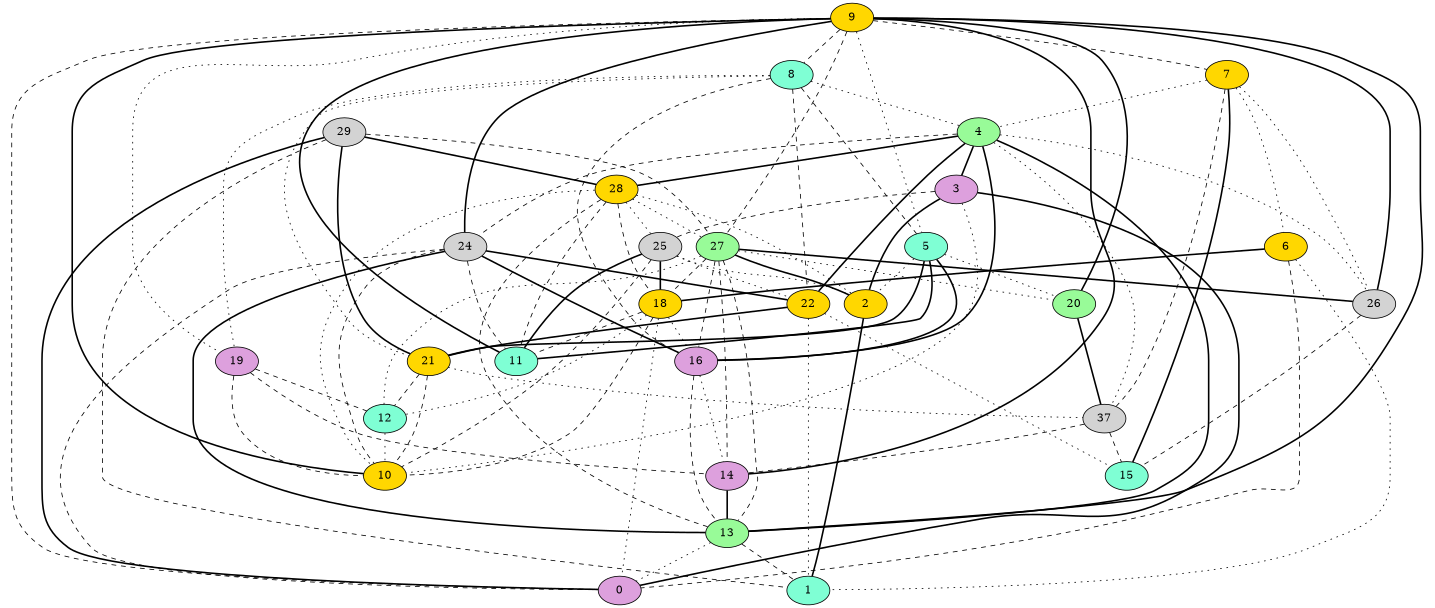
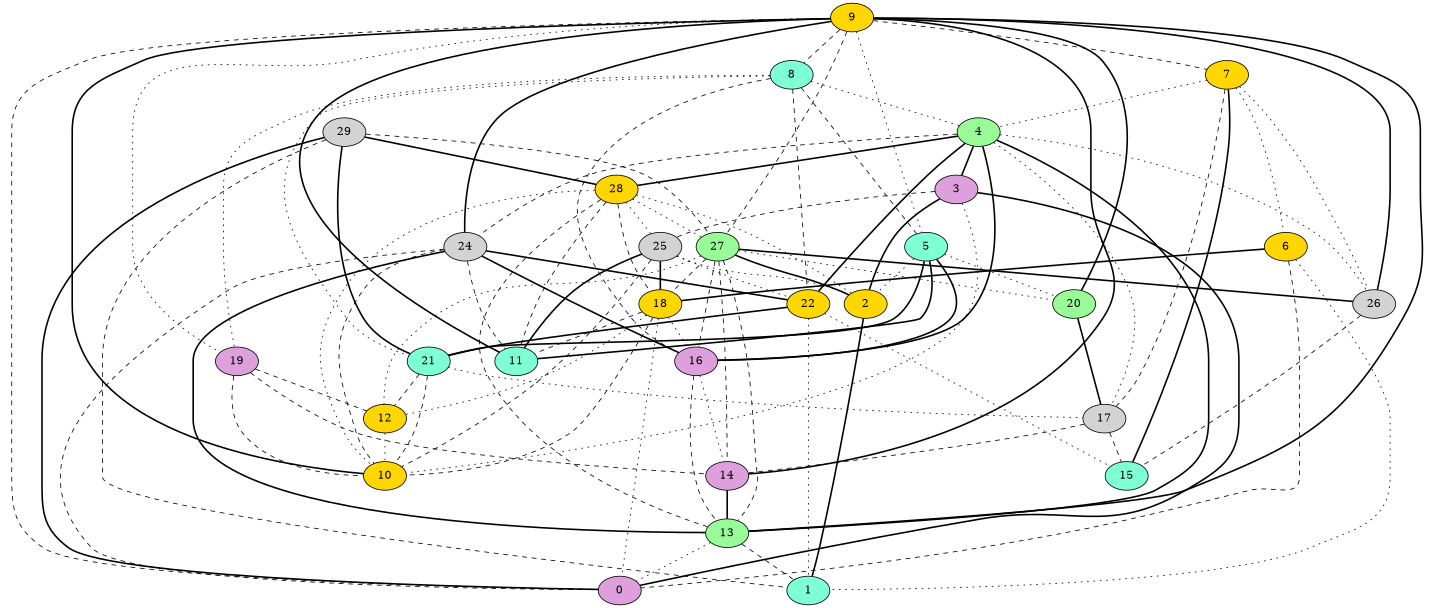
node "21": fillcolor gold -> aquamarine
node "12": fillcolor aquamarine -> gold
node "37": label "37" -> "17"
